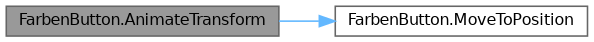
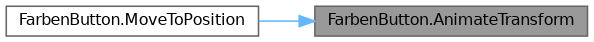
edge "FarbenButton.AnimateTransform" -> "FarbenButton.MoveToPosition": reversed
